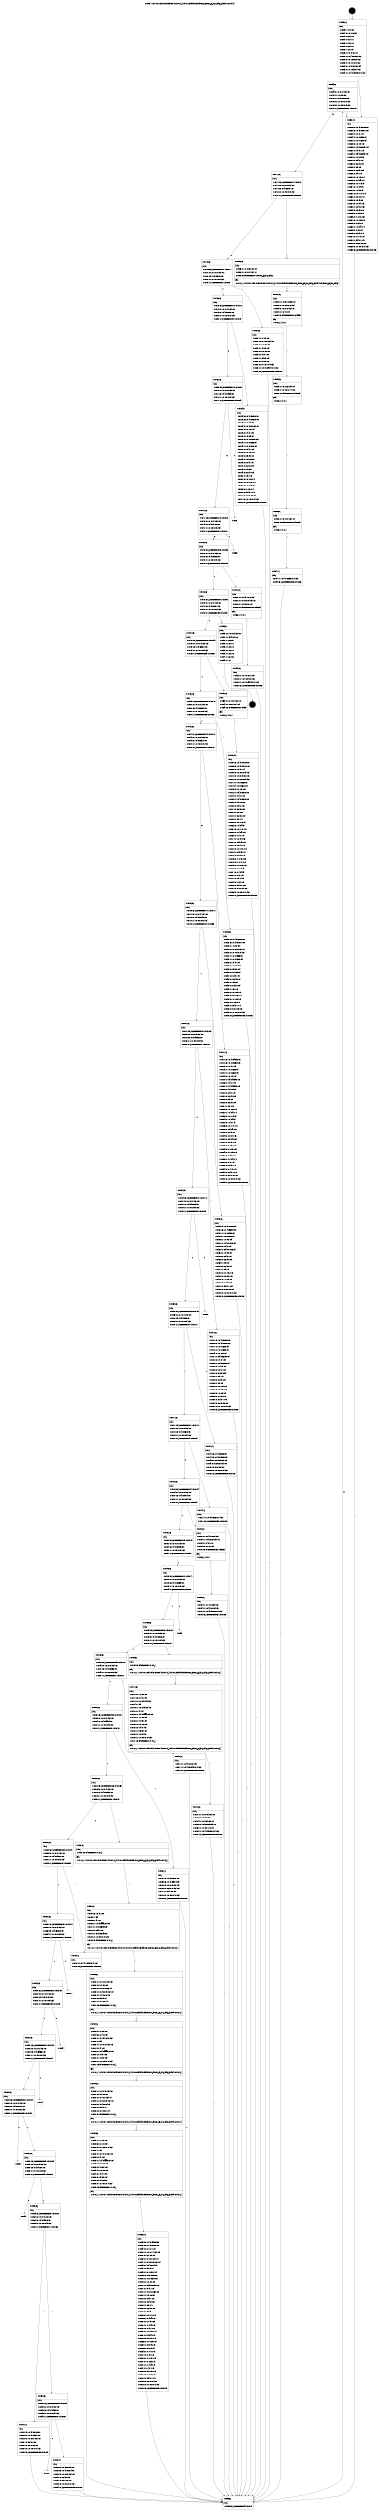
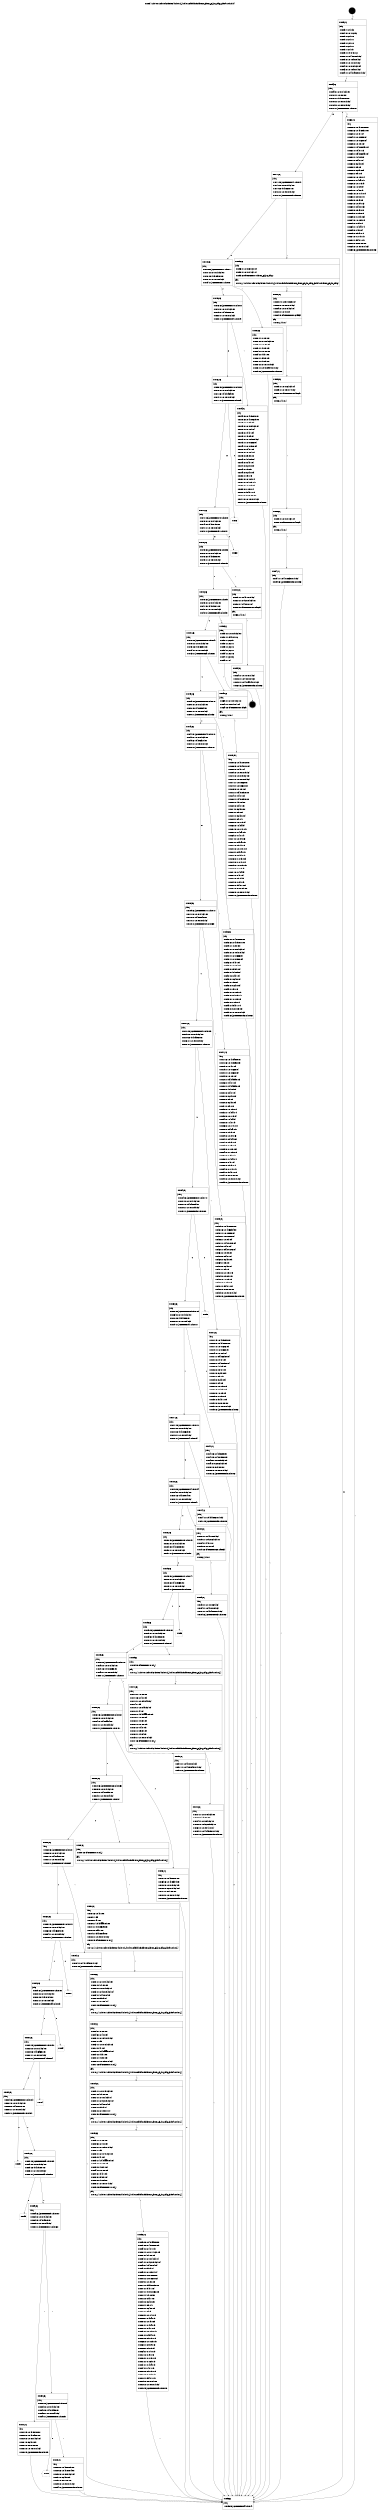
edge "0x4020d0 [47]" -> "0x402563 [144]": now "0x4020d0 [47]" -> "0x4020ff [23]"
